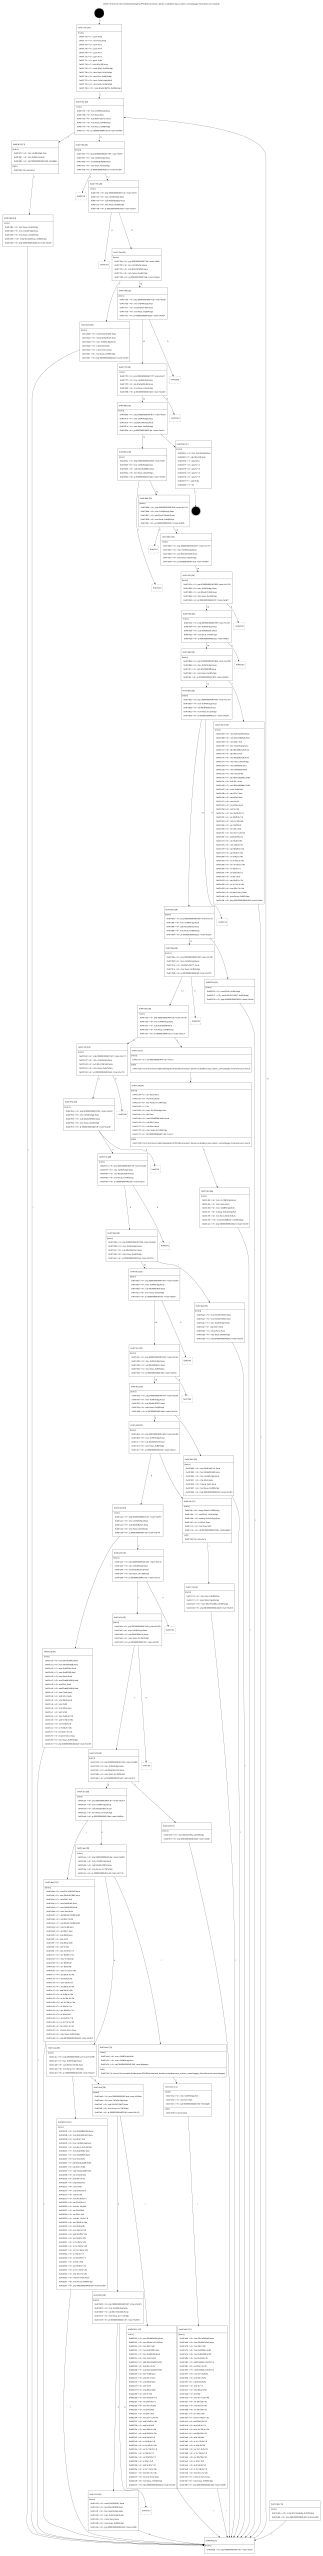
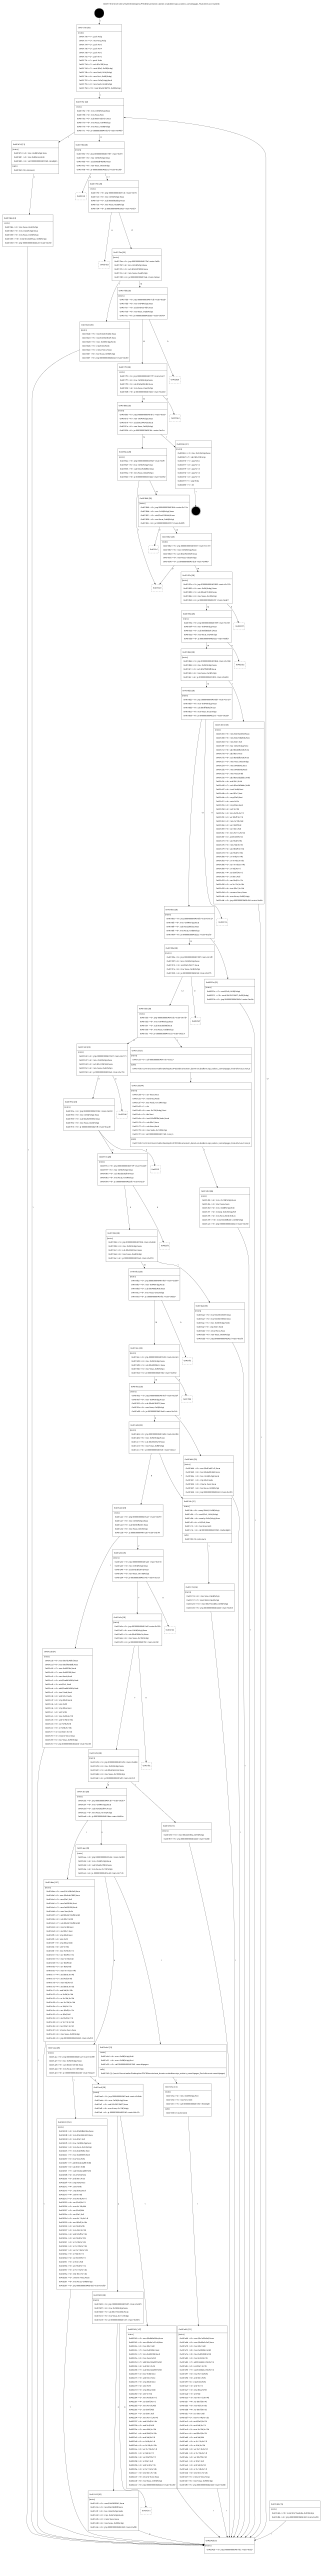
edge "0x401862 [28]" -> "0x401bc0": added, label "0"
